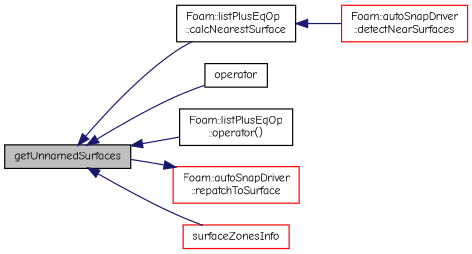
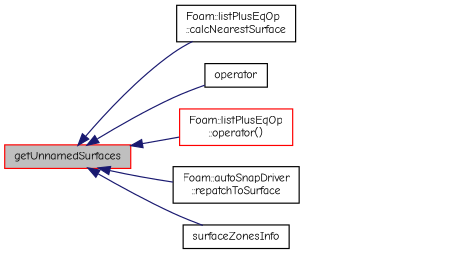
node "Foam::autoSnapDriver ::detectNearSurfaces": removed
node "Foam::listPlusEqOp ::operator()": color black -> red
node "getUnnamedSurfaces": color black -> red
edge "getUnnamedSurfaces" -> "Foam::autoSnapDriver ::repatchToSurface": reversed
node "Foam::autoSnapDriver ::repatchToSurface": color red -> black
node "surfaceZonesInfo": color red -> black
